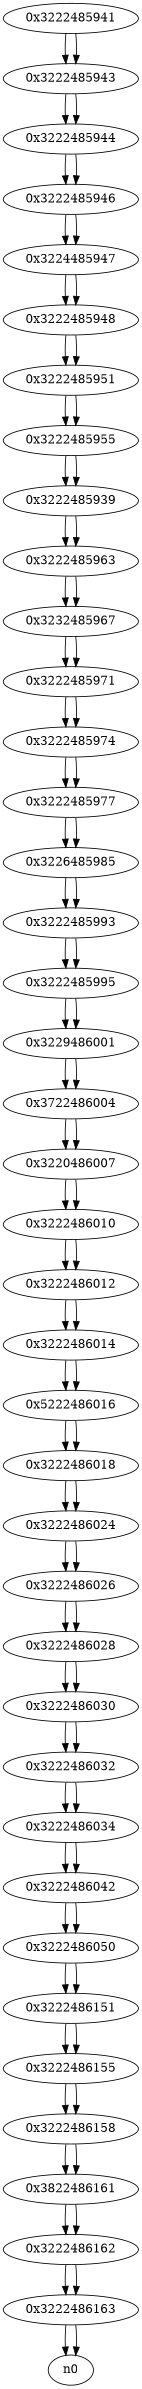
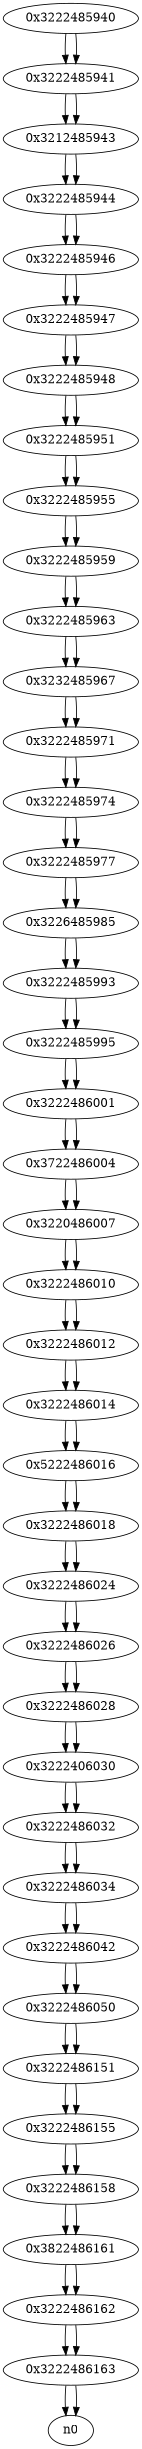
node "0x3222485940": added
node "0x3222485943": label "0x3222485943" -> "0x3212485943"
node "0x3224485947": label "0x3224485947" -> "0x3222485947"
node "0x3222485939": label "0x3222485939" -> "0x3222485959"
node "0x3229486001": label "0x3229486001" -> "0x3222486001"
node "0x3222486030": label "0x3222486030" -> "0x3222406030"
